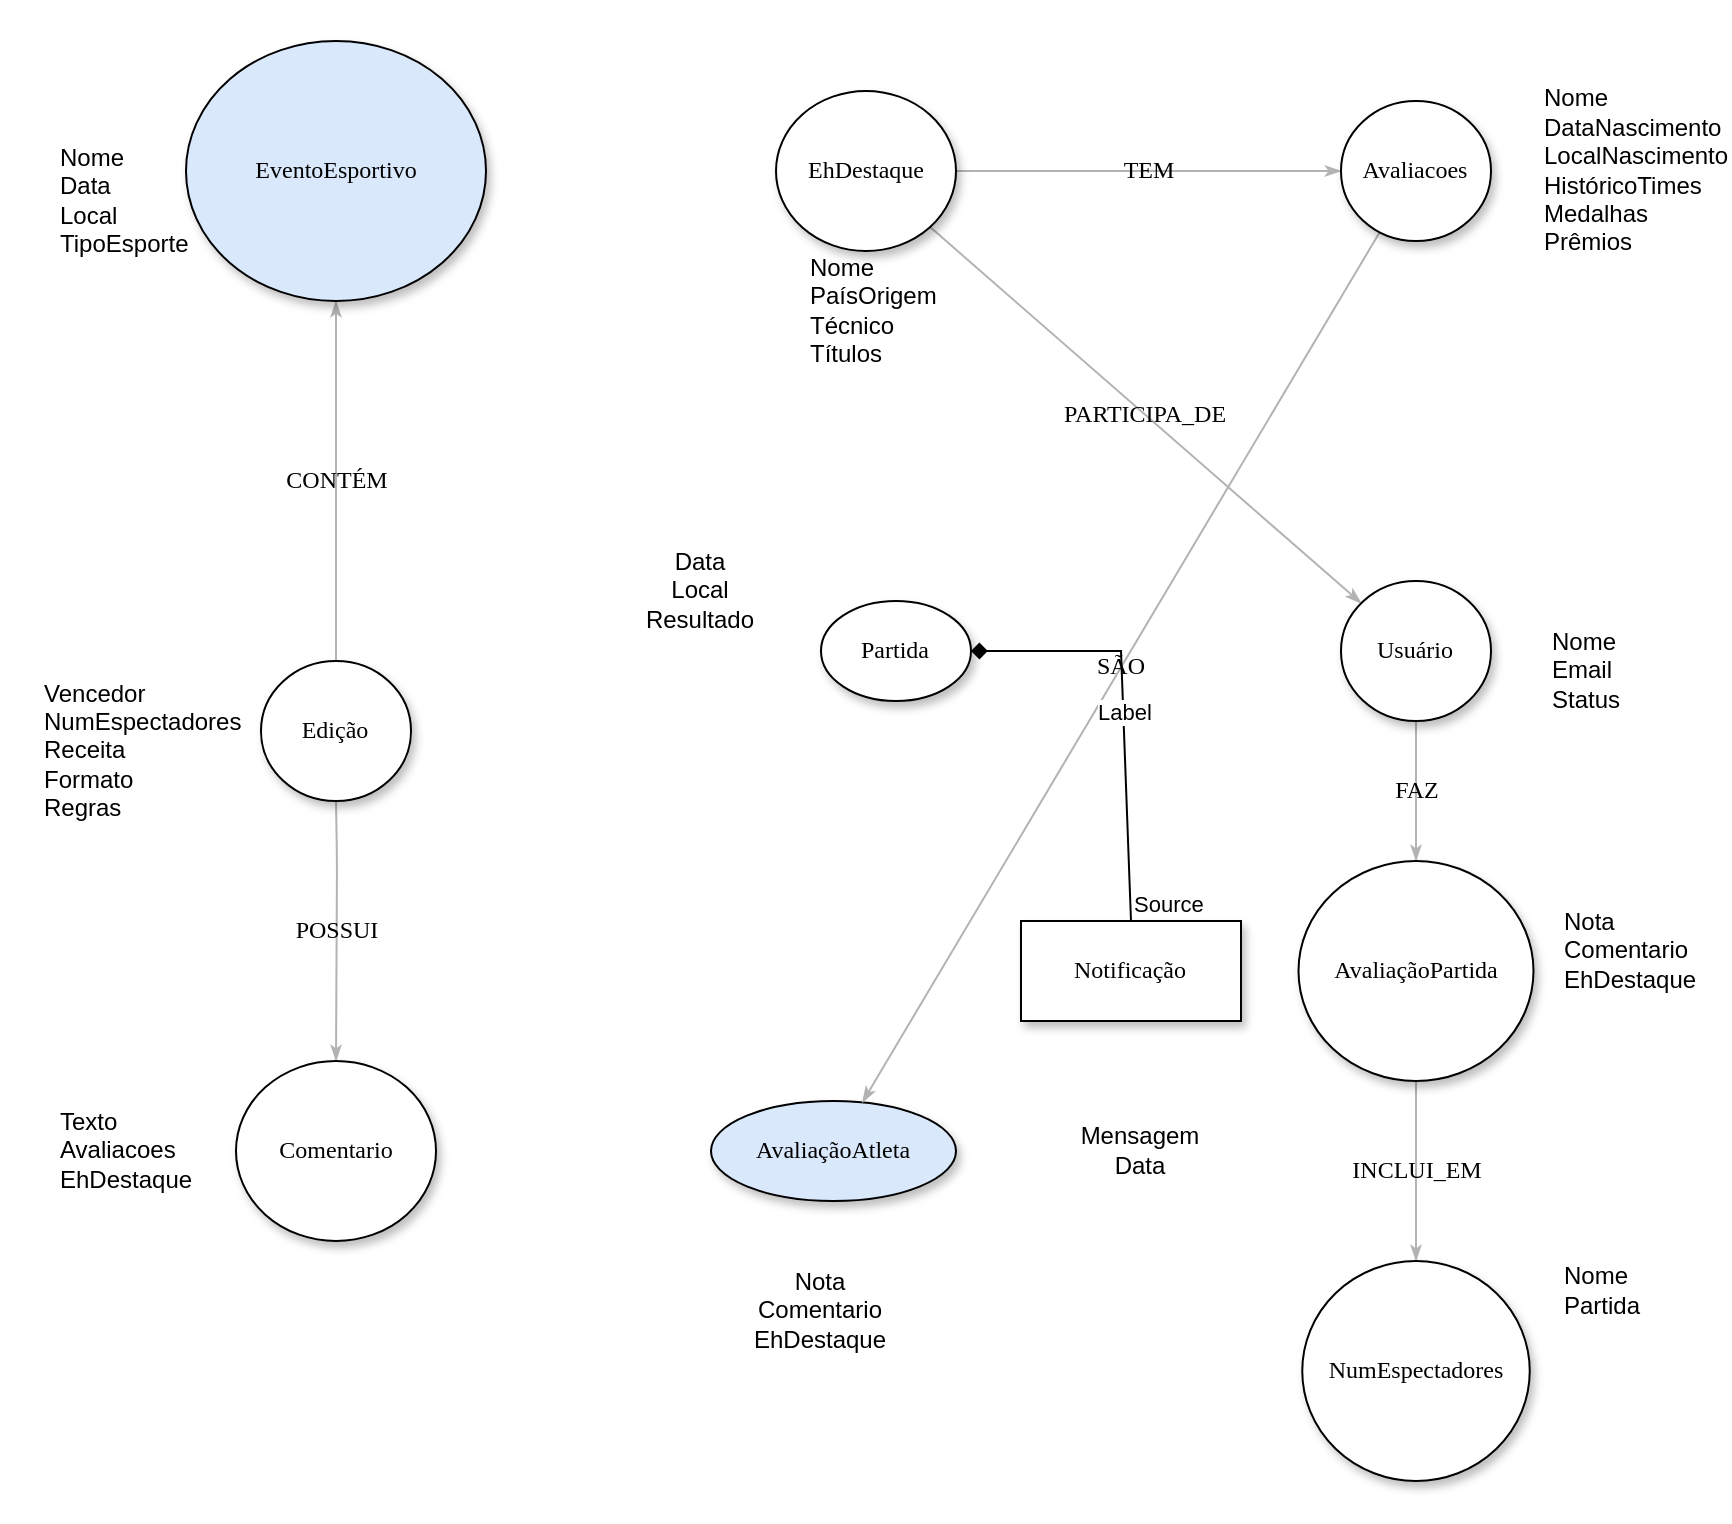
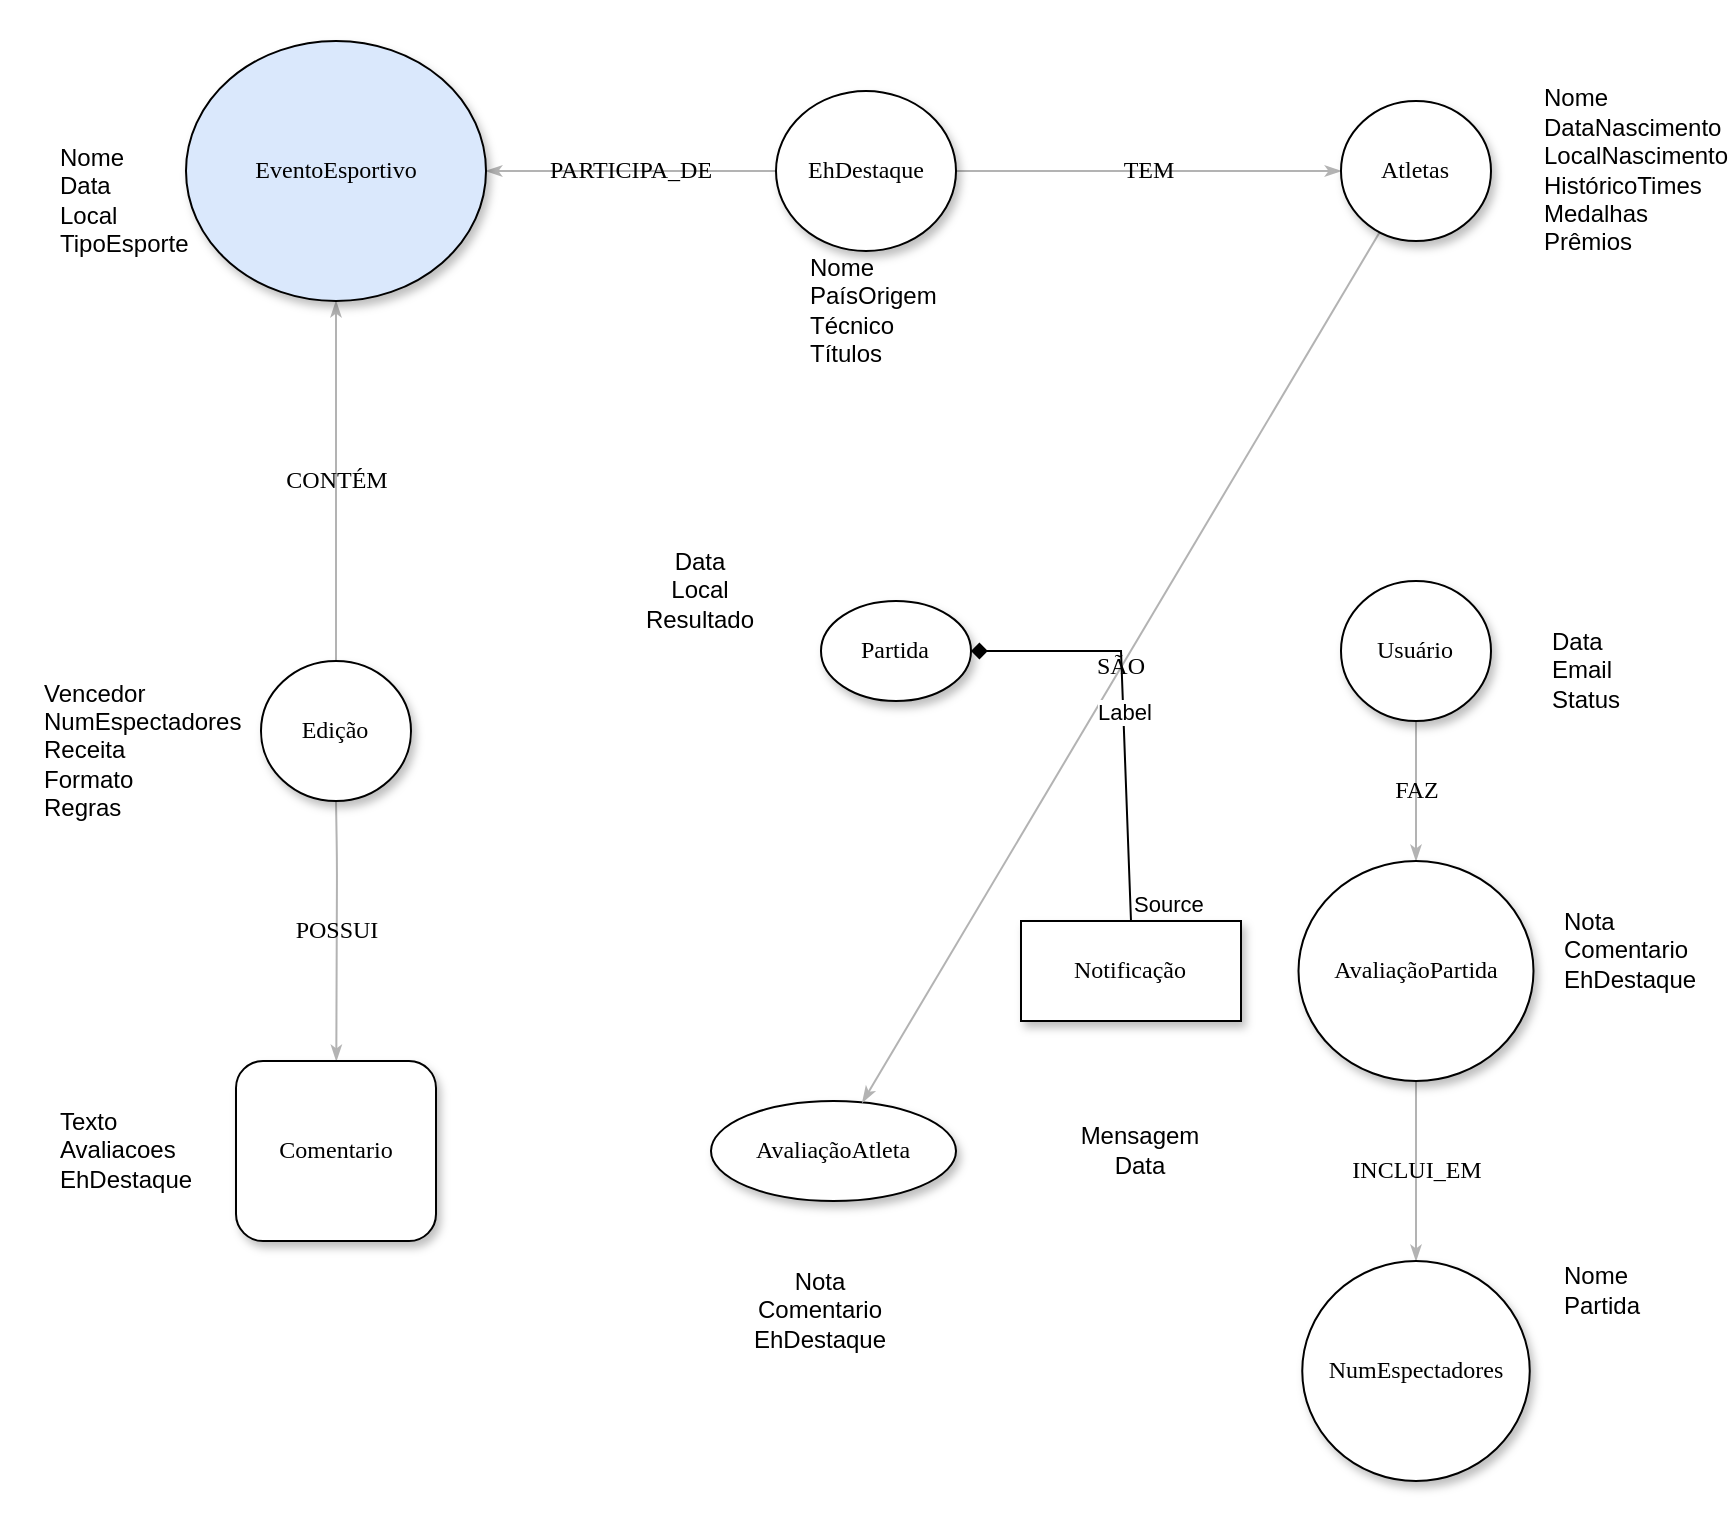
node "Avaliacoes": label "Avaliacoes" -> "Atletas"
edge "EhDestaque" -> "Usuário": now "EhDestaque" -> "EventoEsportivo"
node "Nome Email Status": label "Nome Email Status" -> "Data Email Status"
node "Comentario": shape ellipse -> rounded rectangle
node "AvaliaçãoAtleta": fillcolor #dae8fc -> #ffffff
